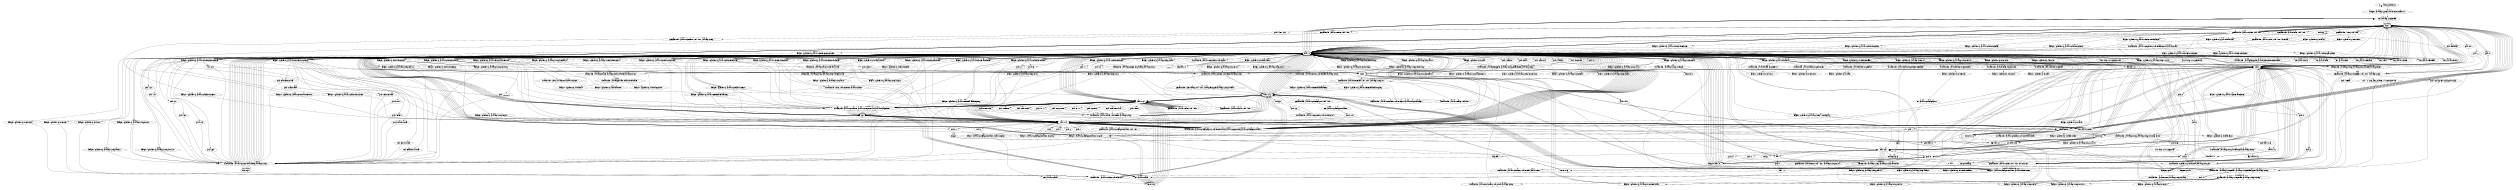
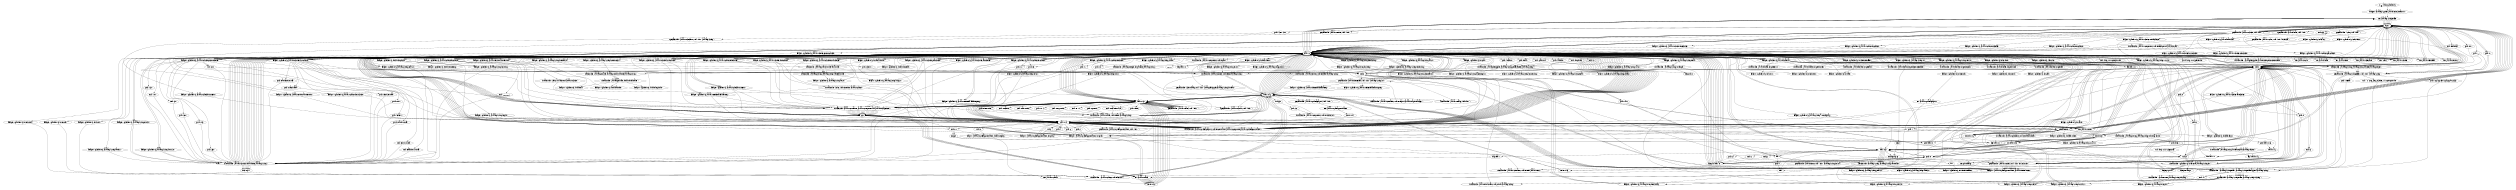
node "ifcmpne.i push 0": label "ifcmpne.i push 0" -> "ifcmpne.i lang 0"
